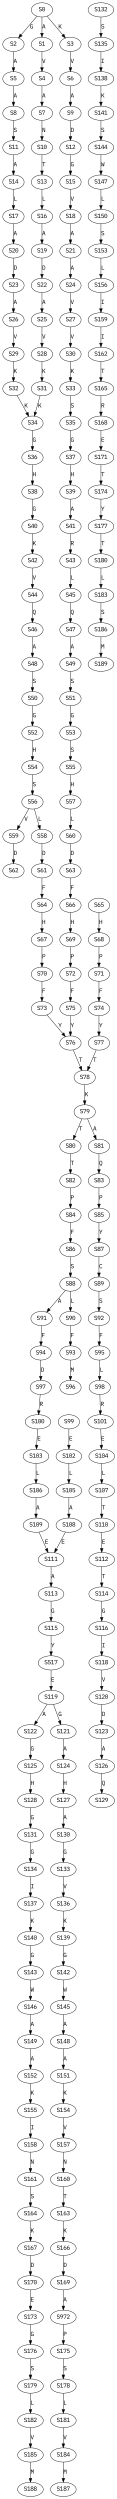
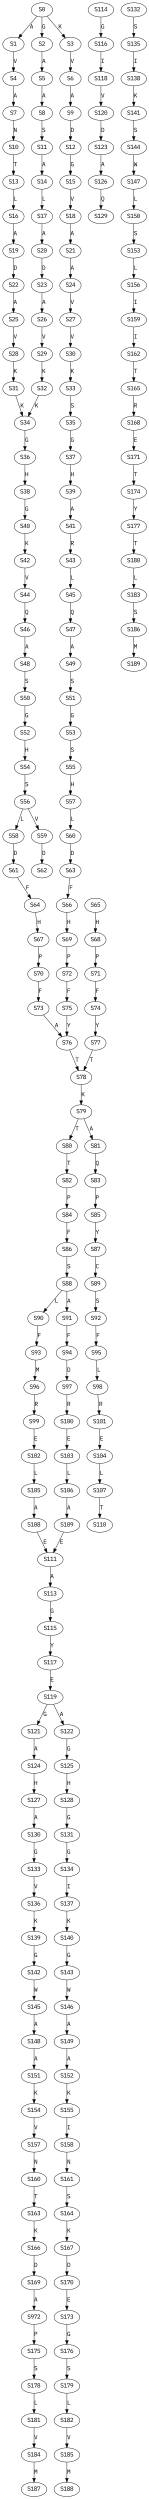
edge "S73" -> "S76": label "Y" -> "A"
edge "S96" -> "S99": added, label "R"
node "S112": removed
node "S517": label "S517" -> "S117"
